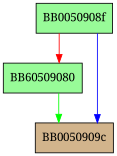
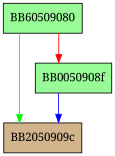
edge "BB0050908f" -> "BB60509080": reversed
node "BB0050909c": label "BB0050909c" -> "BB2050909c"
